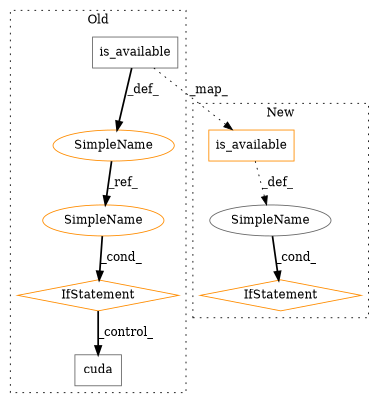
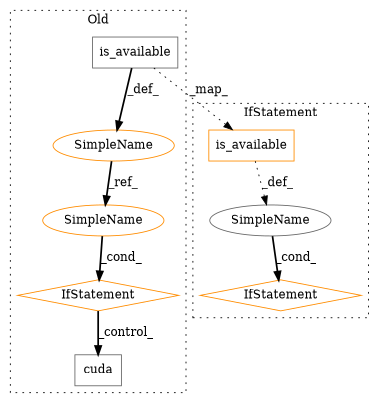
cluster "New": label "New" -> "IfStatement"
